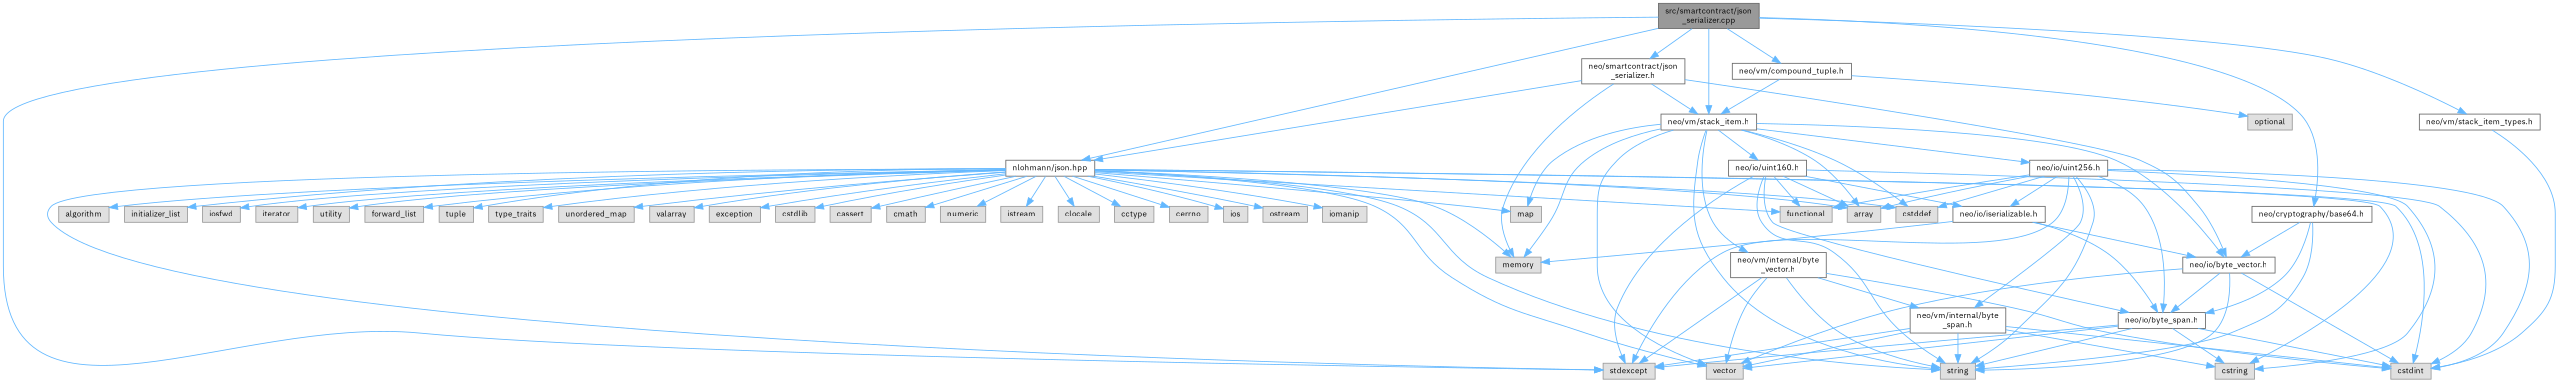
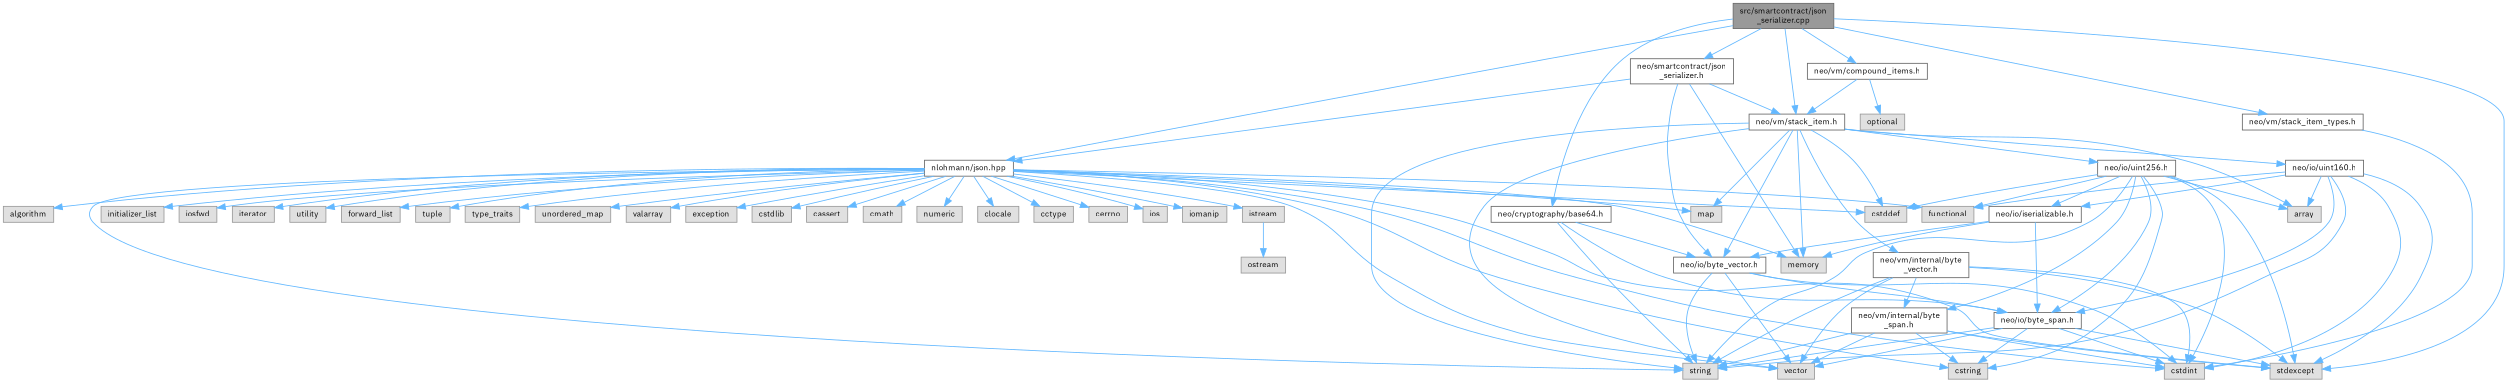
node "neo/vm/compound_tuple.h": label "neo/vm/compound_tuple.h" -> "neo/vm/compound_items.h"
edge "nlohmann/json.hpp" -> "array": removed
edge "nlohmann/json.hpp" -> "ostream": now "istream" -> "ostream"
